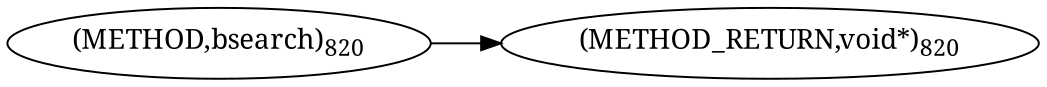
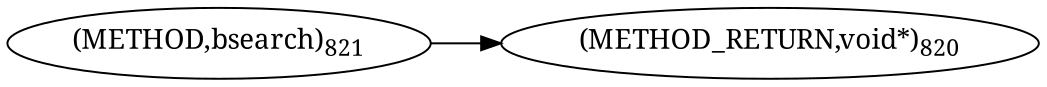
node "(METHOD,bsearch)": text "820" -> "821"
